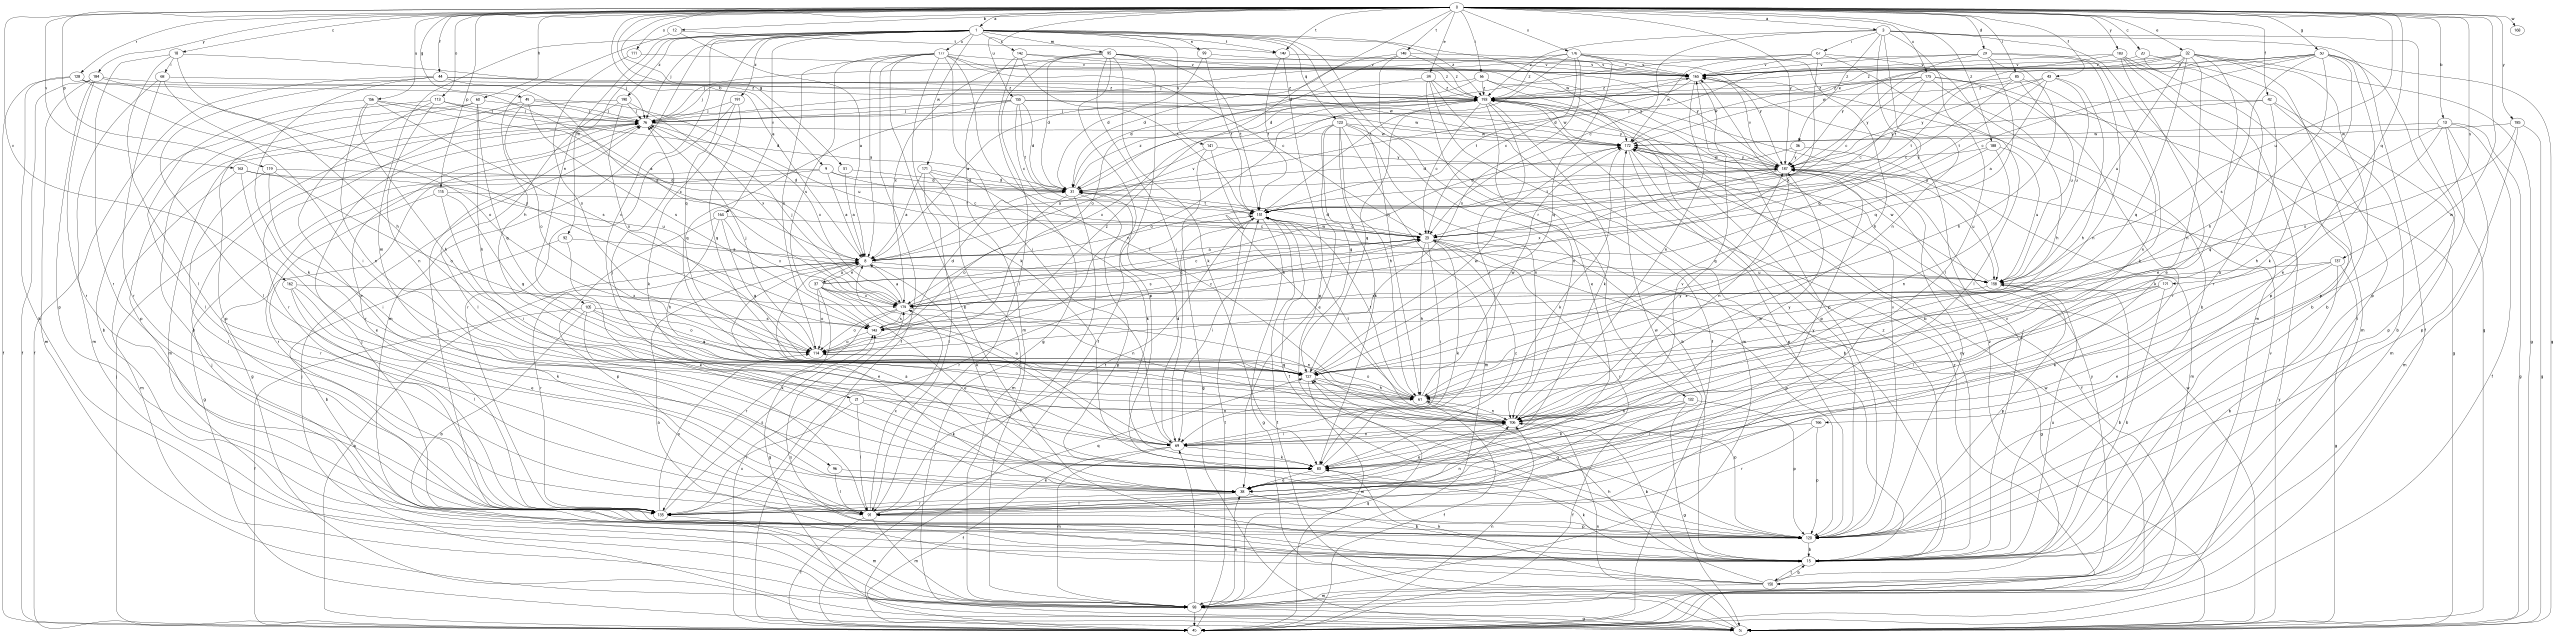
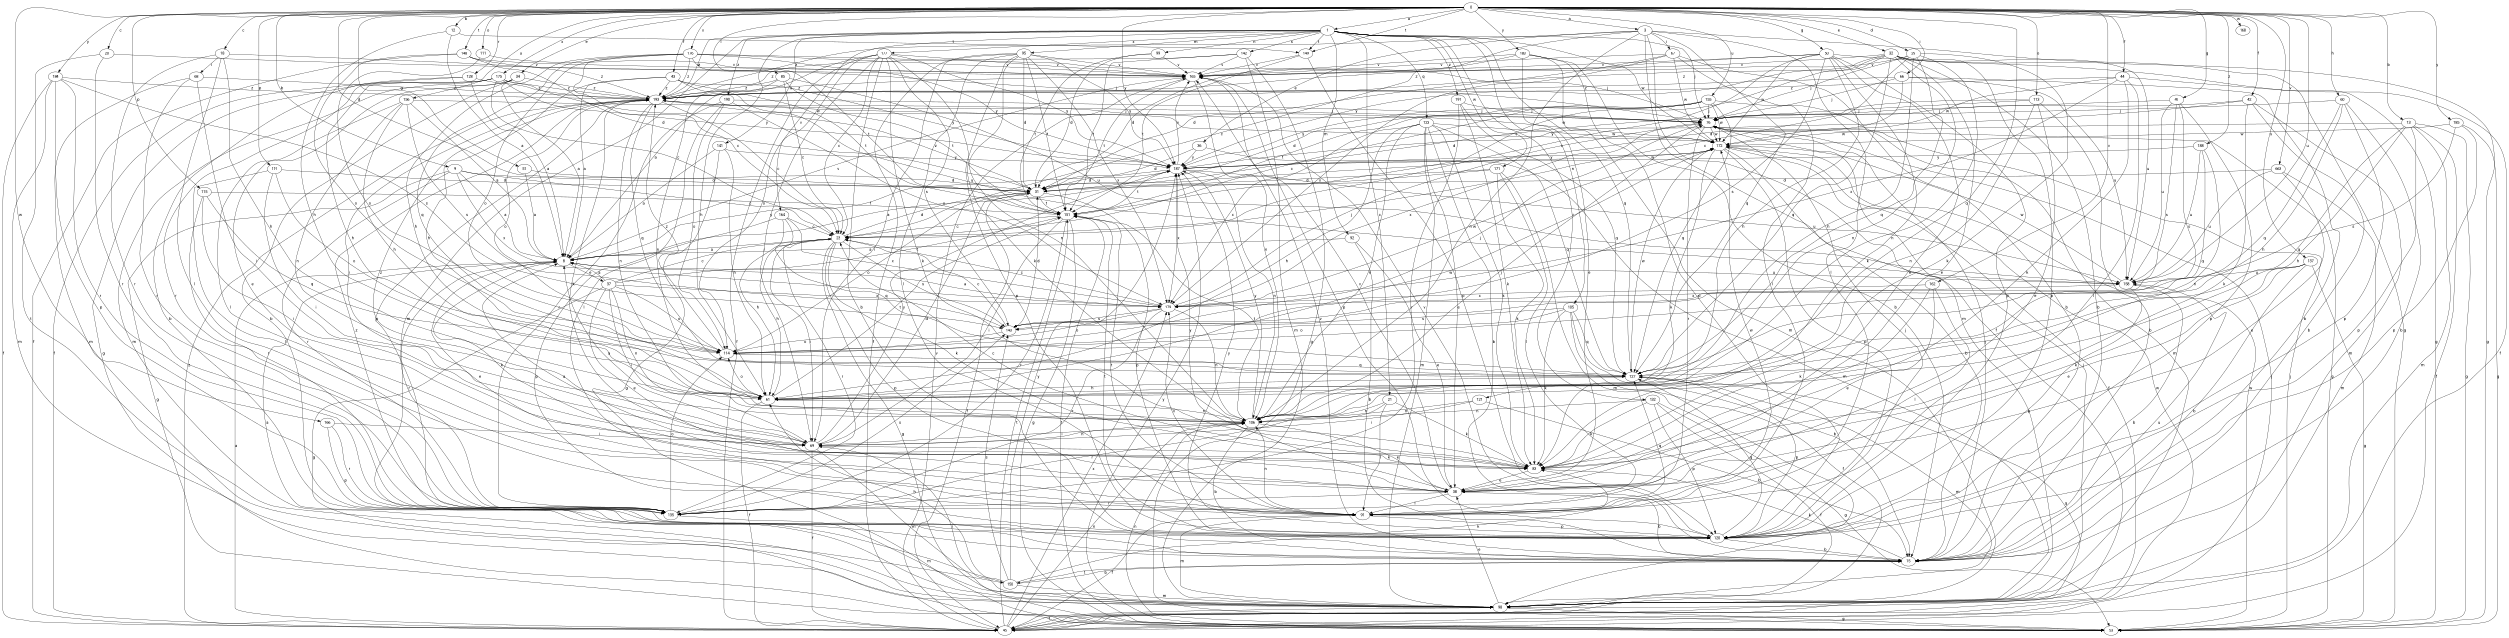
edge "0" -> "8": removed, label "a"
node "163": label "163" -> "663"
edge "128" -> "114": removed, label "o"
edge "121" -> "179": now "9" -> "179"
edge "150" -> "193": now "69" -> "193"
node "96": removed
